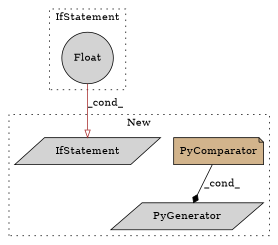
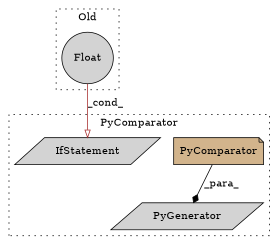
cluster "IfStatement": label "IfStatement" -> "Old"
cluster "New": label "New" -> "PyComparator"
edge "PyComparator" -> "PyGenerator": label "_cond_" -> "_para_"
